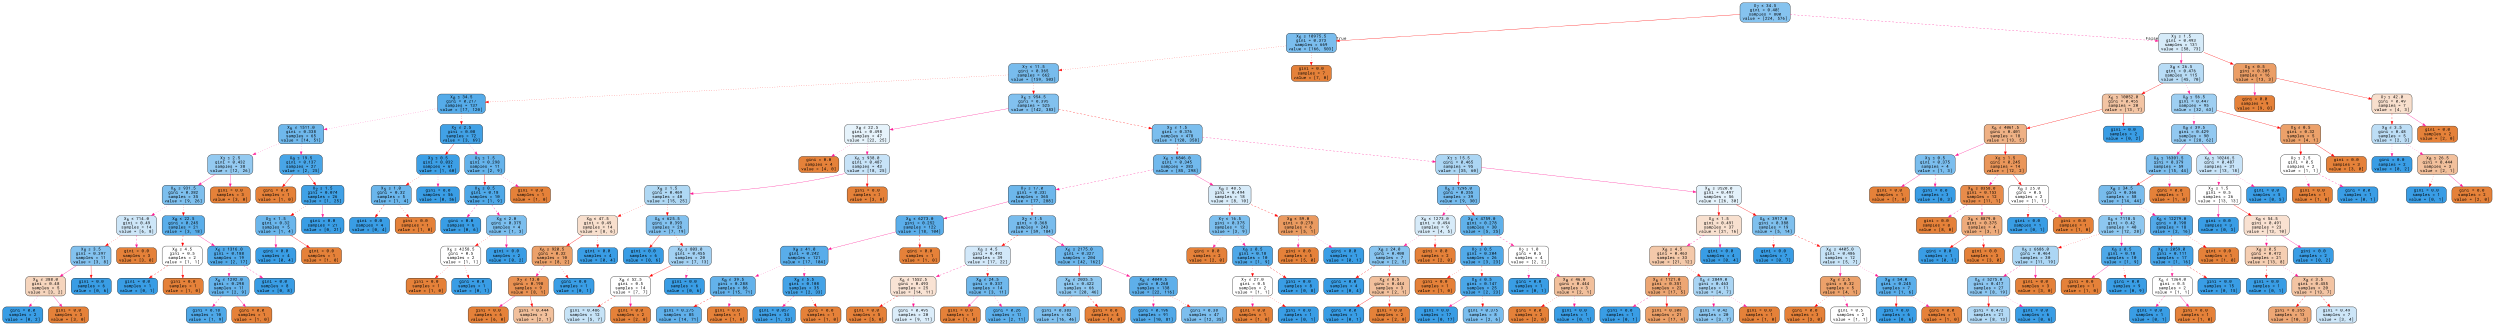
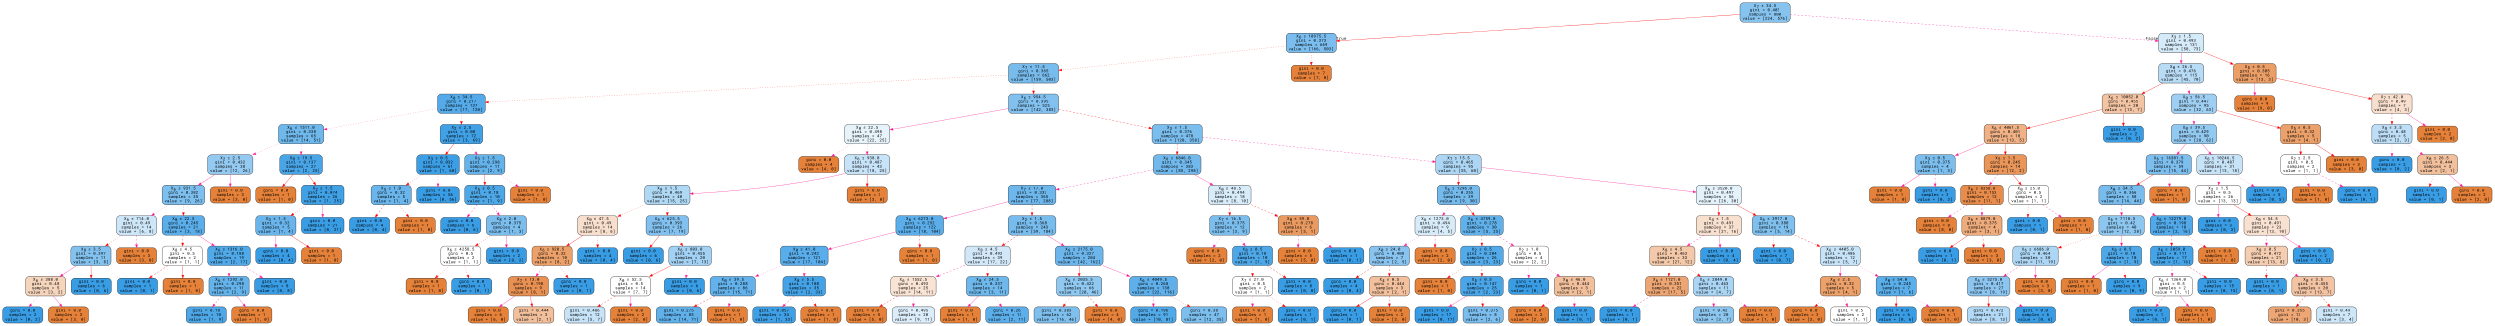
node "gini = 0.308": removed
node "gini = 0.355": text "samples = 13" -> "gini = 13"
